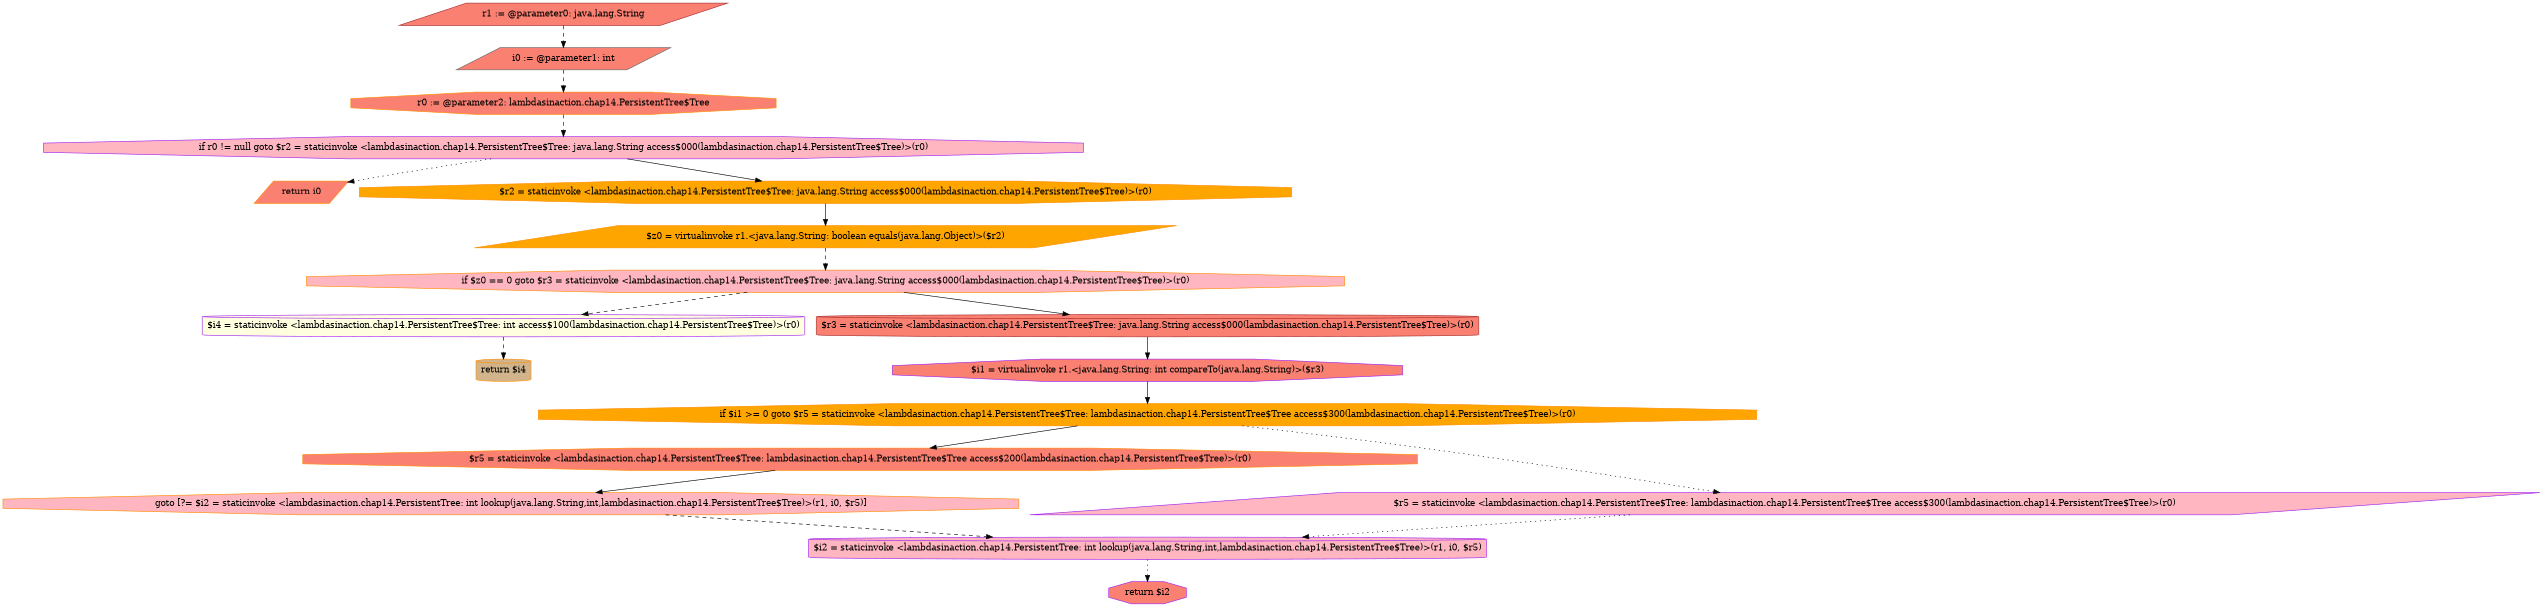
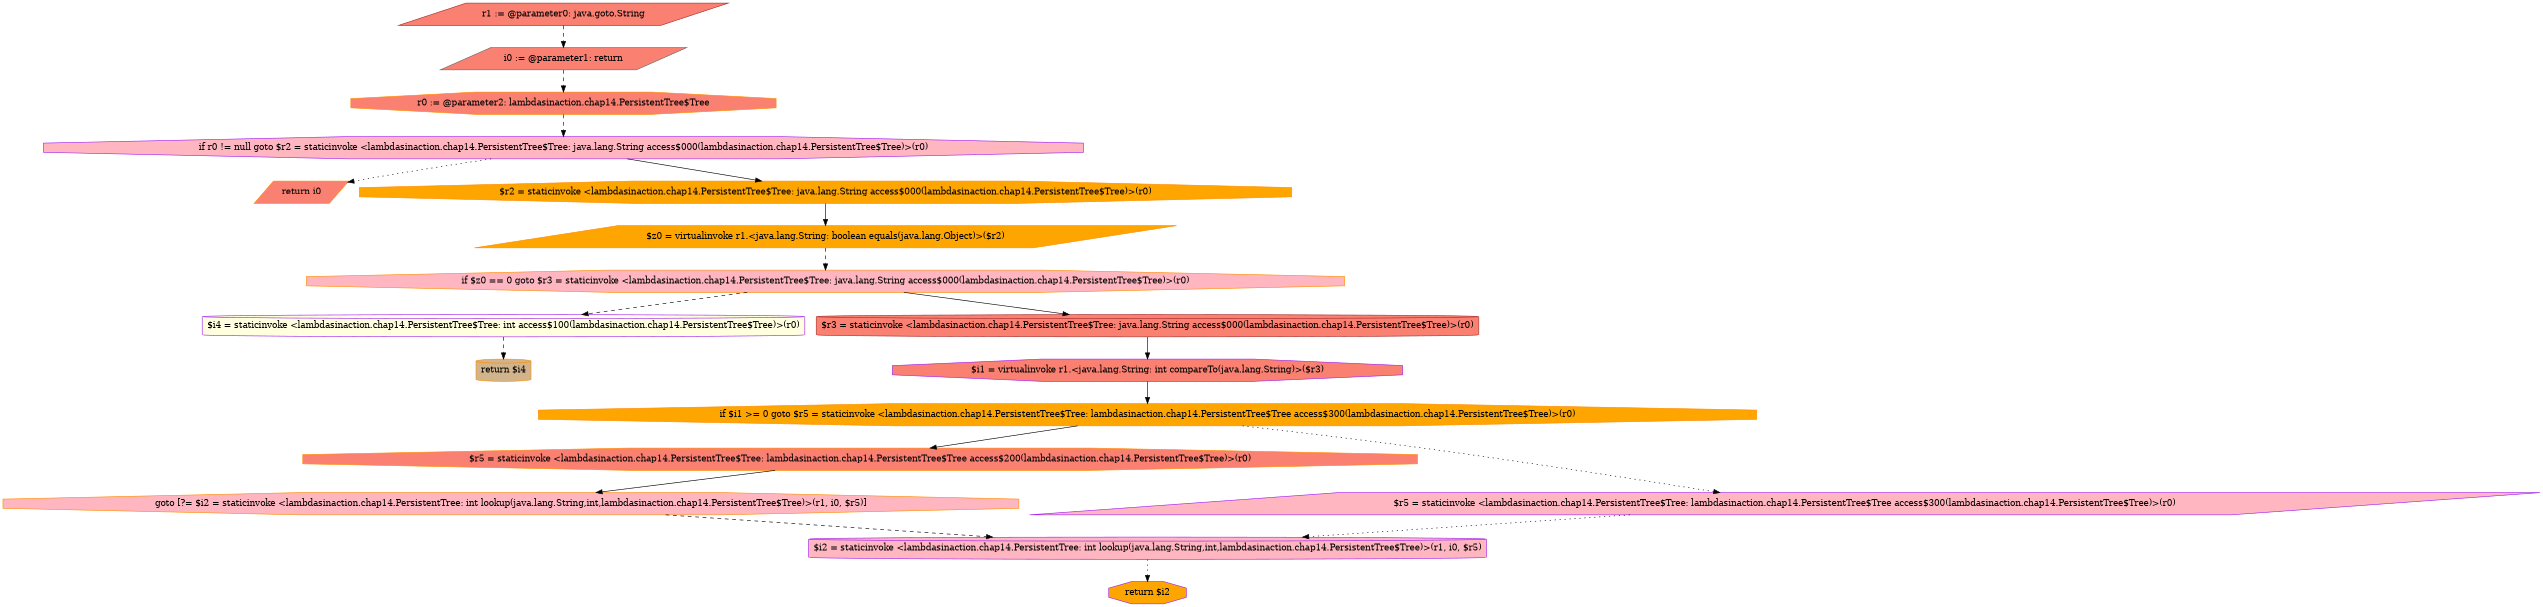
node "r1 := @parameter0: java.lang.String": label "r1 := @parameter0: java.lang.String" -> "r1 := @parameter0: java.goto.String"
node "i0 := @parameter1: int": label "i0 := @parameter1: int" -> "i0 := @parameter1: return"
node "return $i2": fillcolor salmon -> orange
